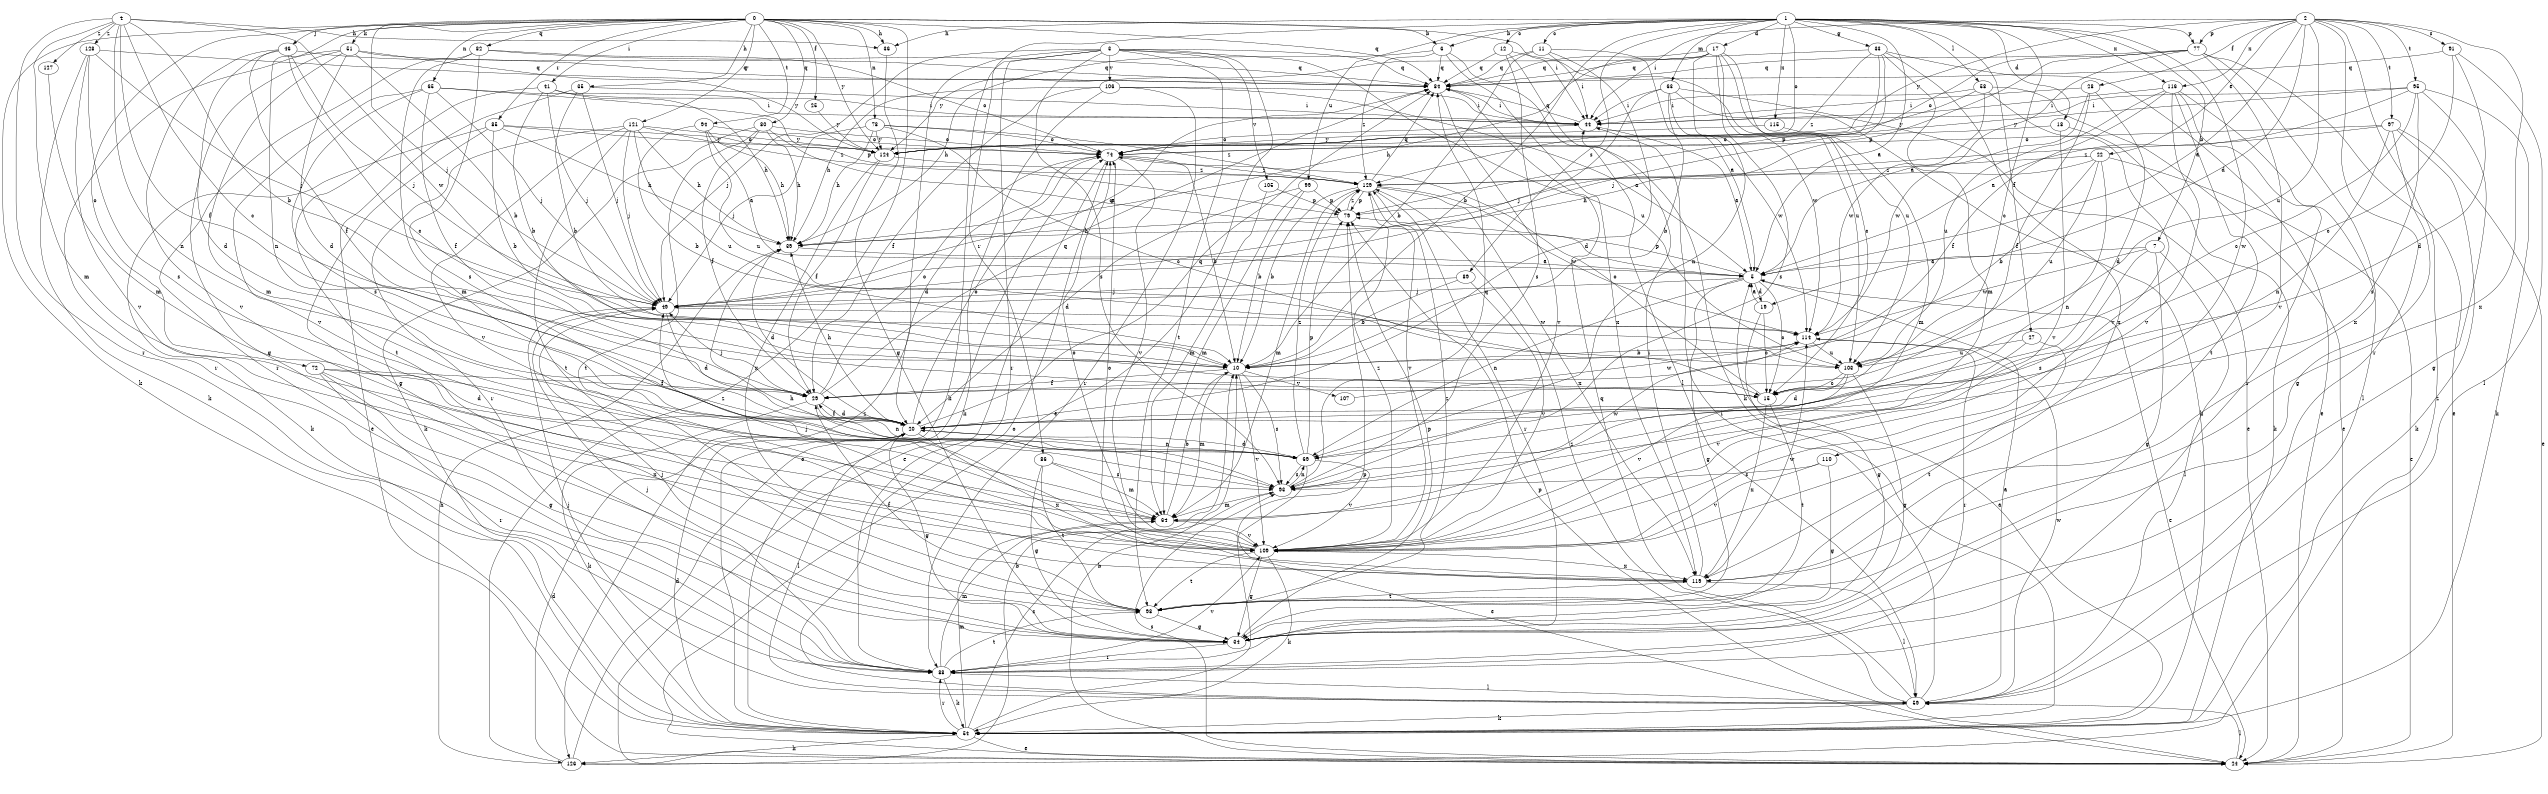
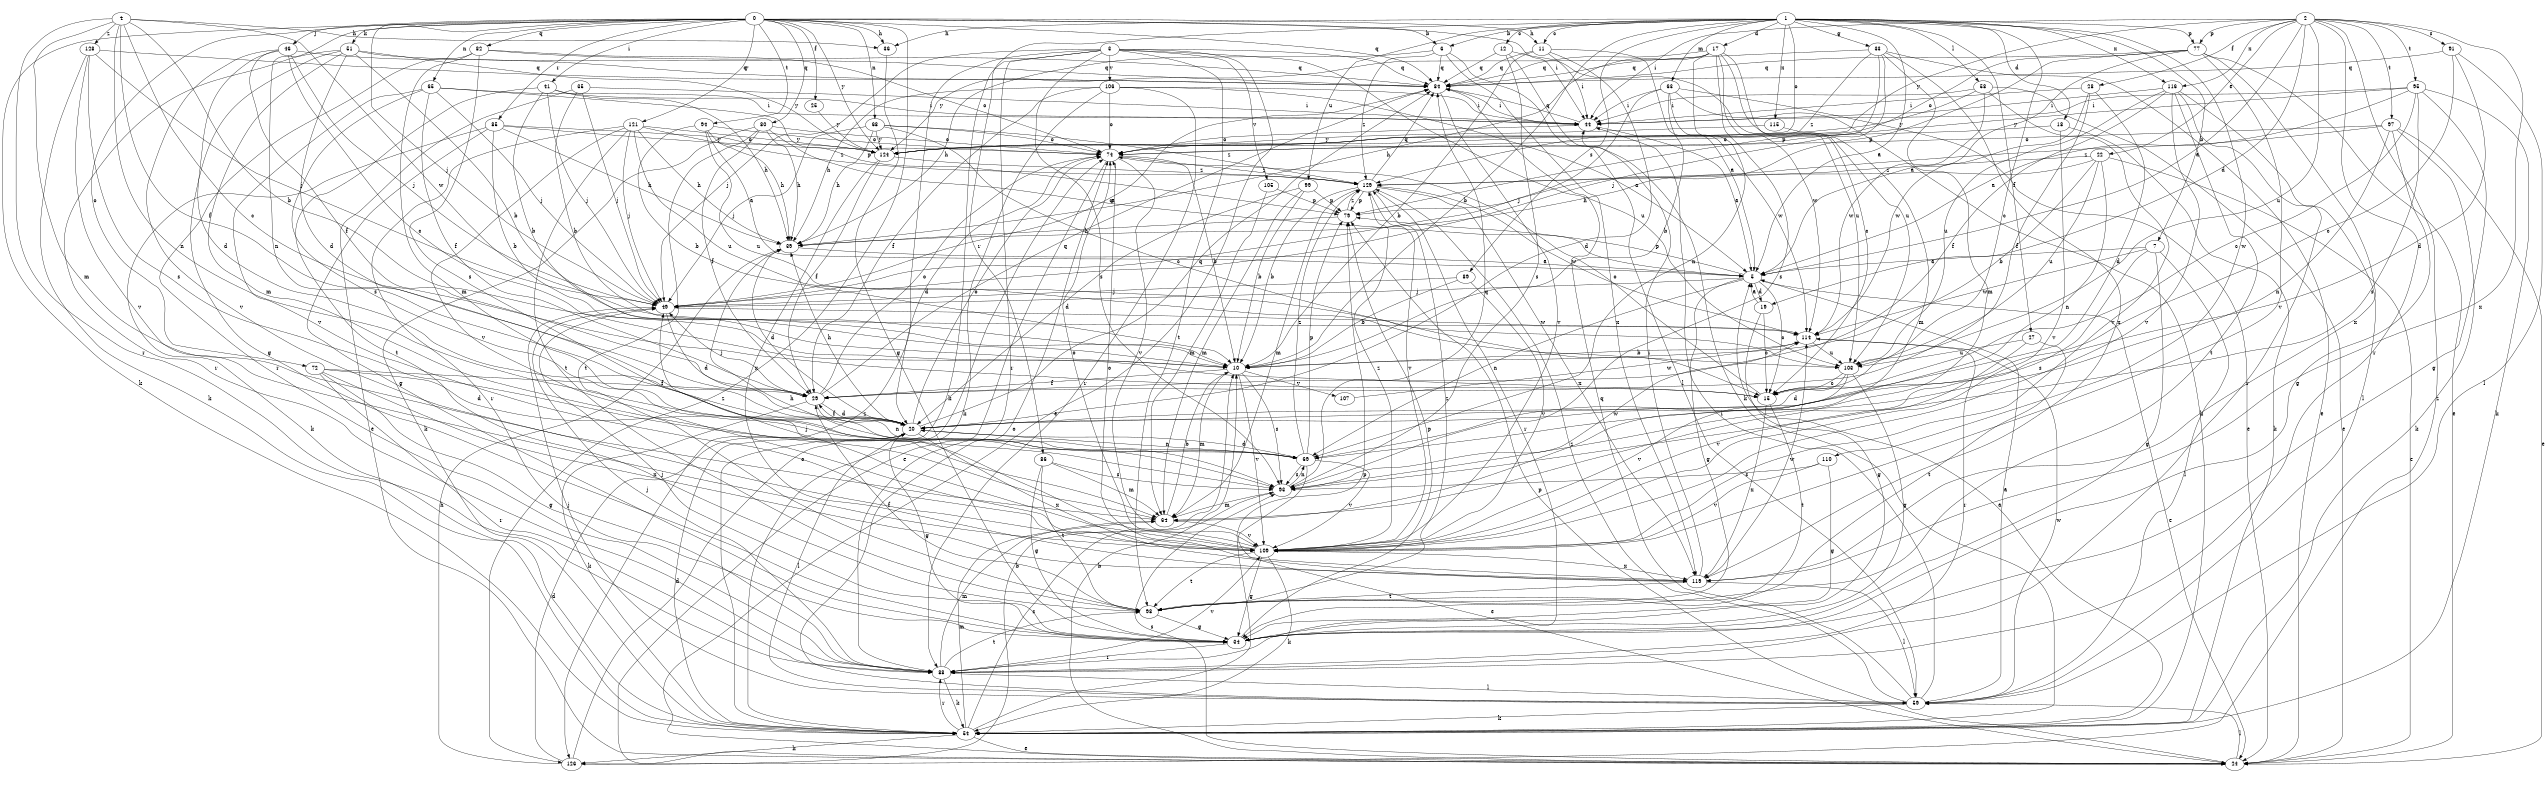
node "127": removed
edge "0" -> "35": now "0" -> "11"
edge "106" -> "74": added, label "o"
node "78": label "78" -> "68"
